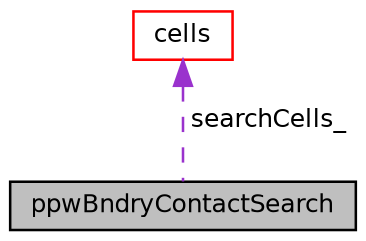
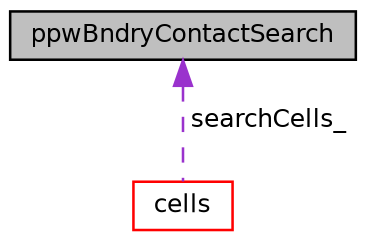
edge "ppwBndryContactSearch" -> "cells": reversed
